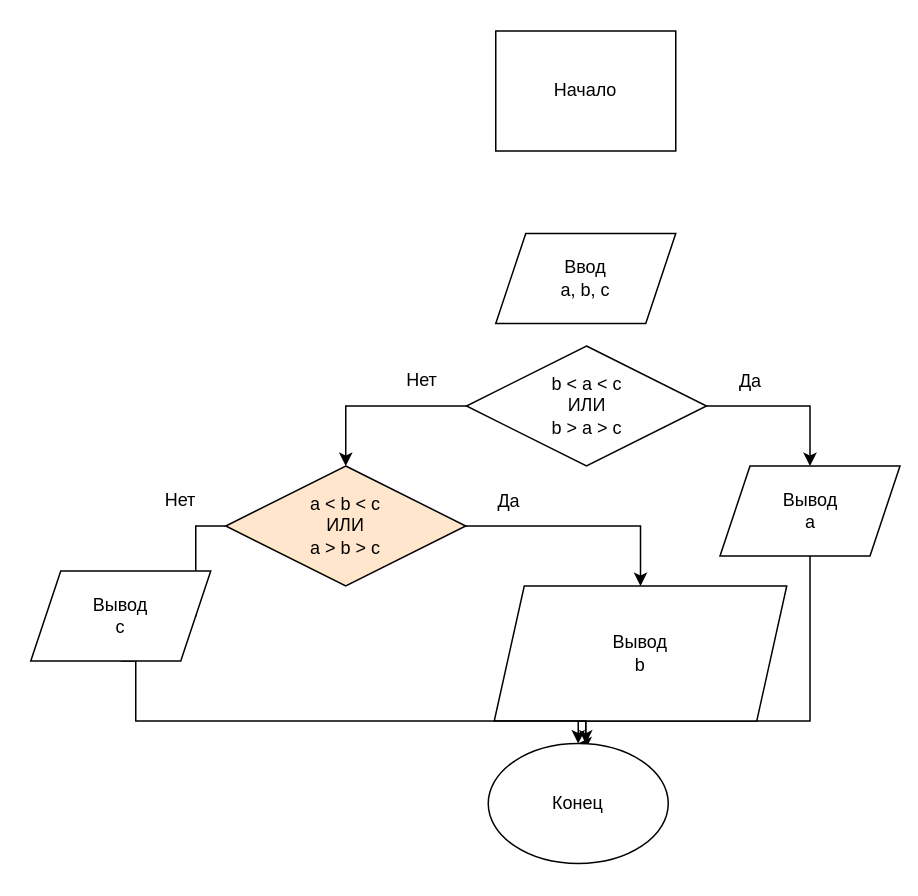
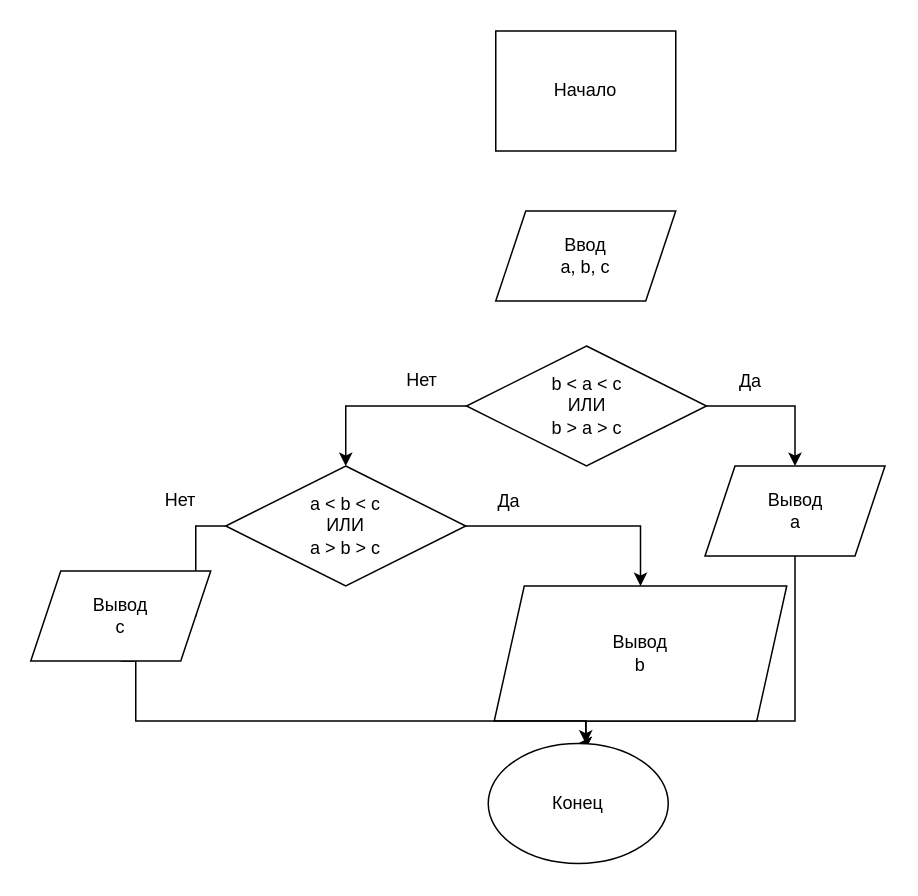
node "Ввод a, b, c": moved (586, 278) -> (586, 256)
node "Вывод a": moved (810, 511) -> (795, 511)
node "a < b < c ИЛИ a > b > c": fillcolor #ffe6cc -> #ffffff
